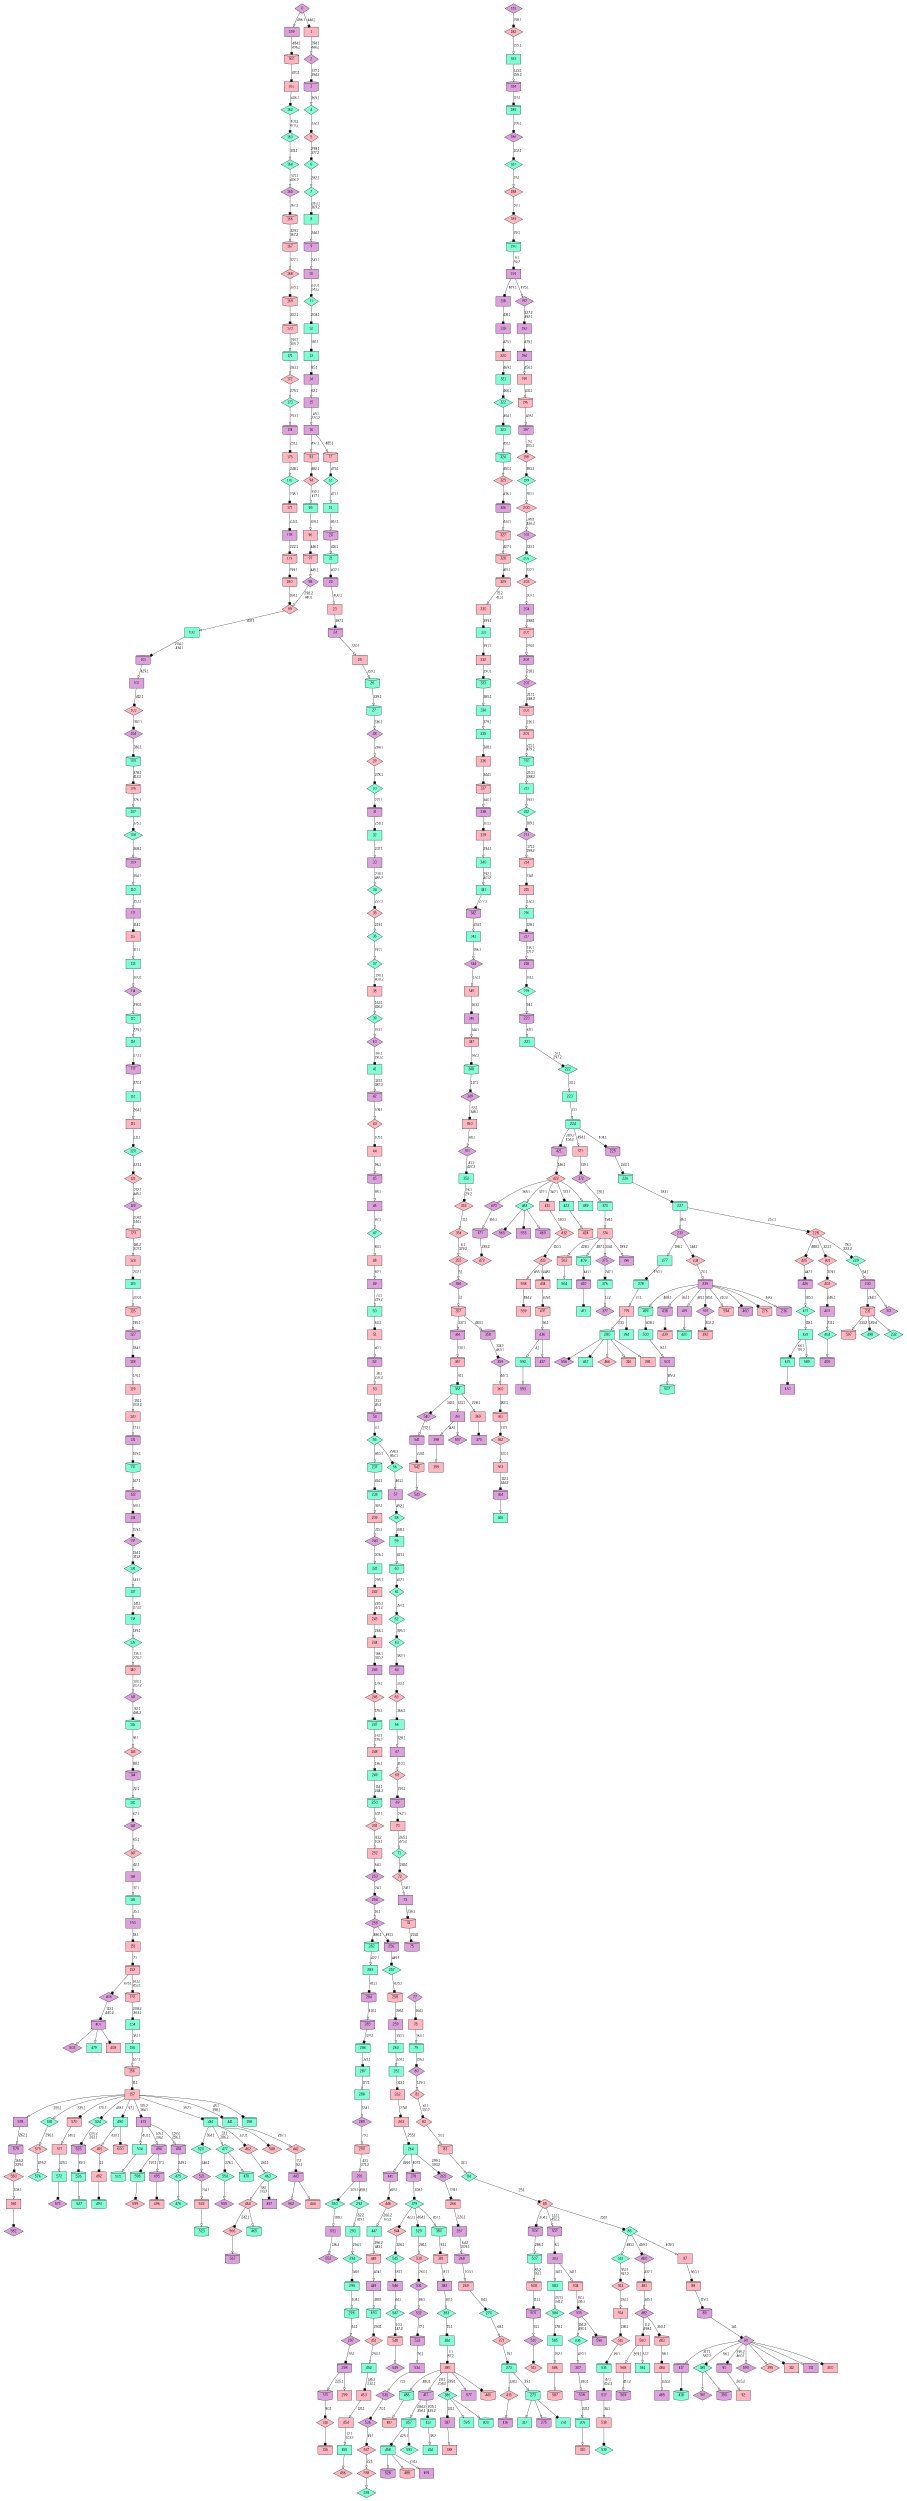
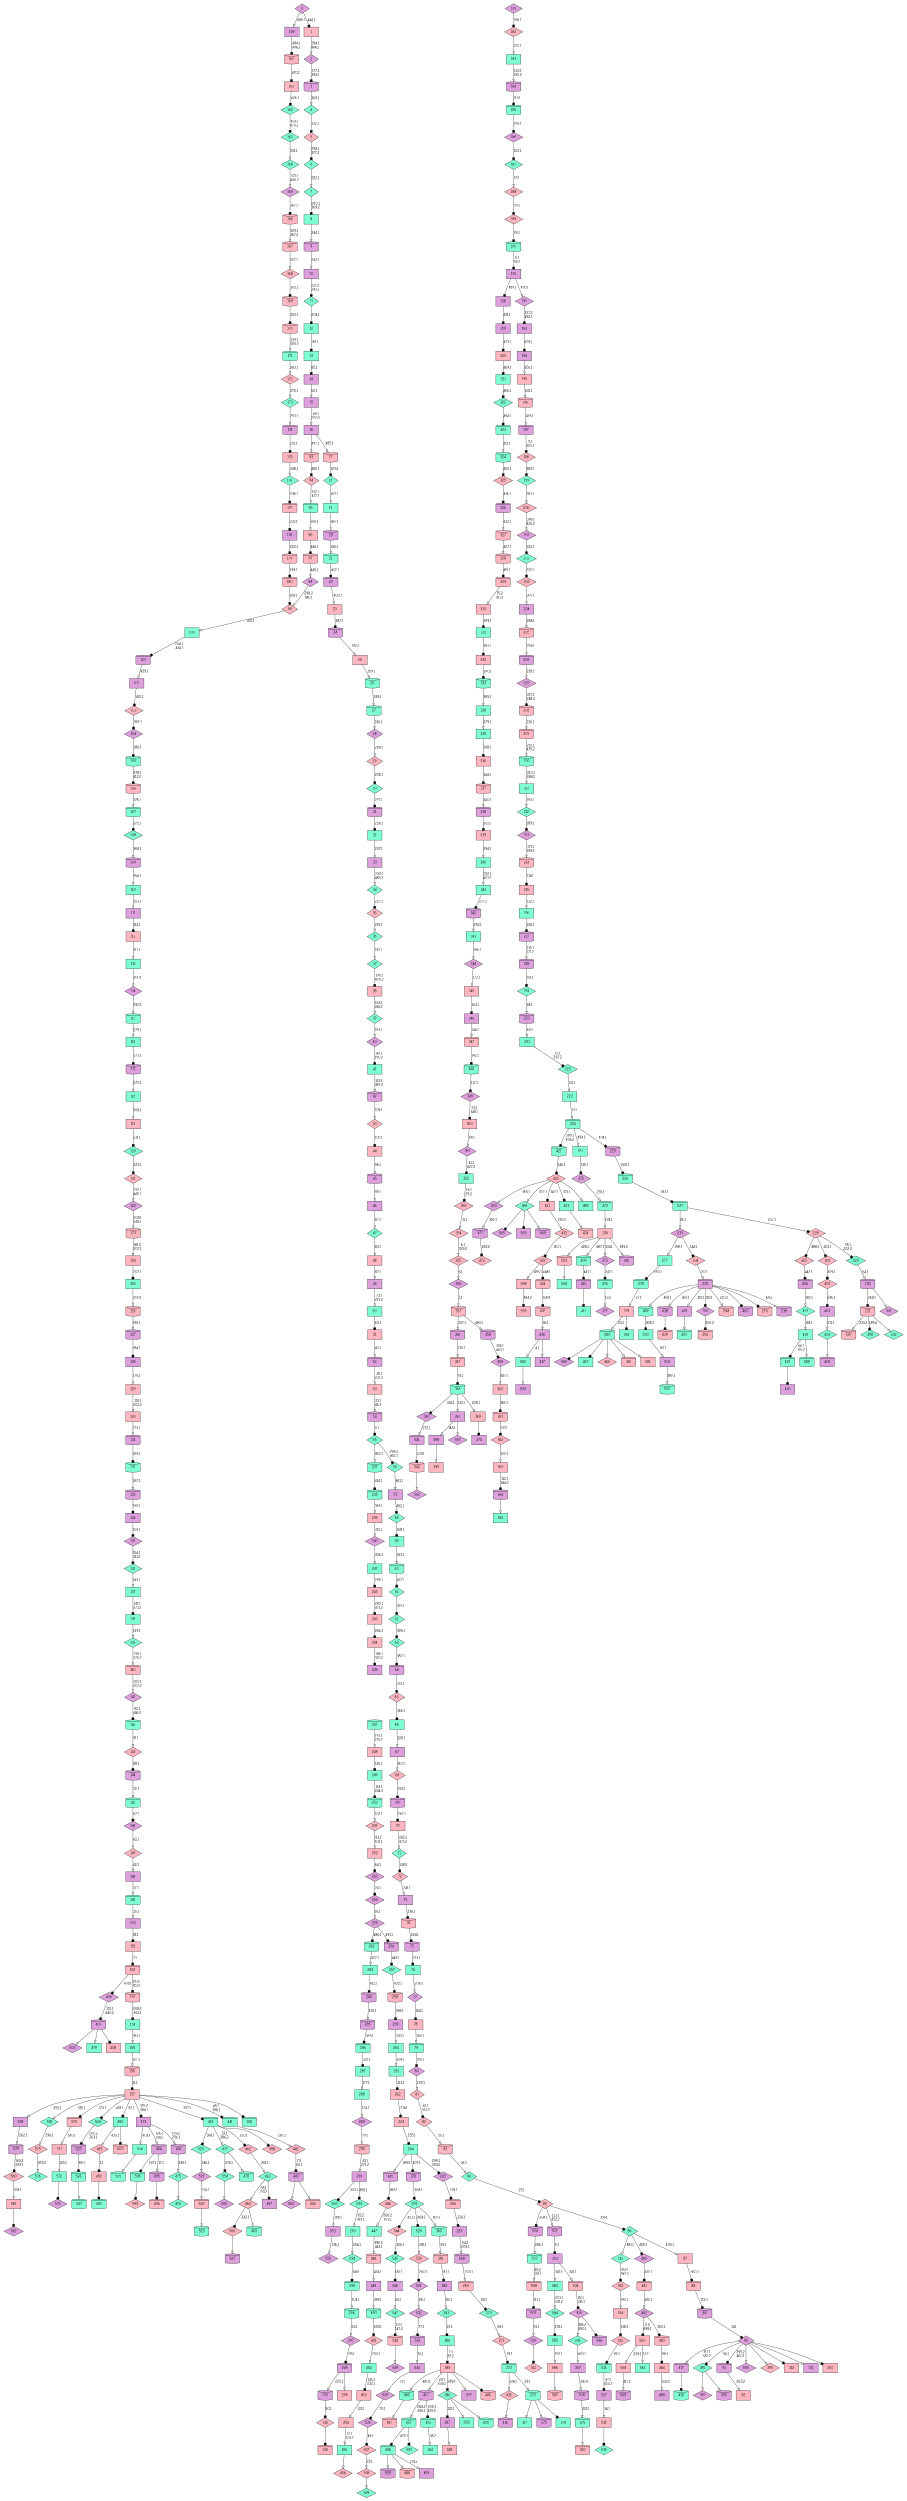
edge "324" -> "325": arrowhead onormal -> box
node "421": fillcolor plum -> aquamarine
node "371": fillcolor lightpink -> aquamarine
node "246": removed
node "76": added
edge "380" -> "381": arrowhead box -> onormal
